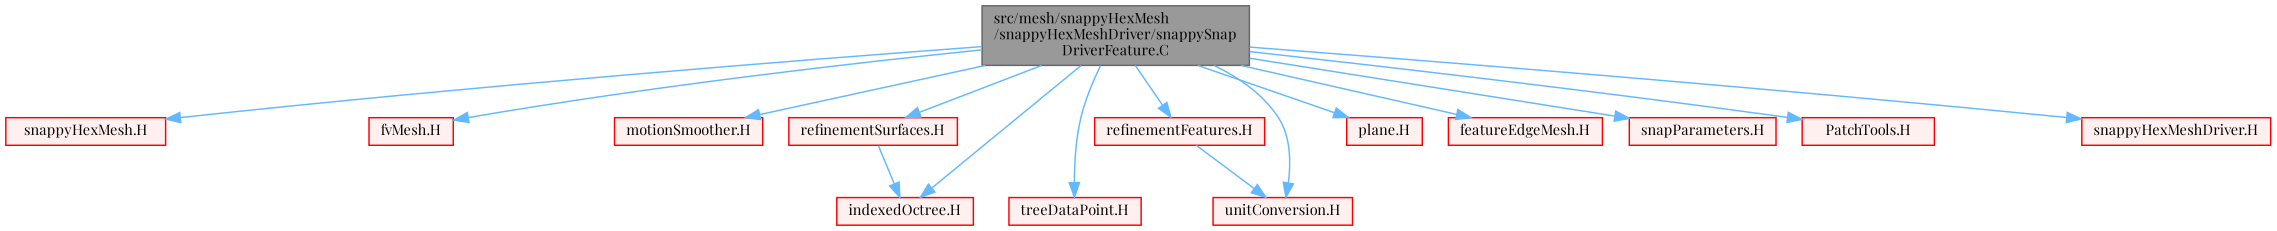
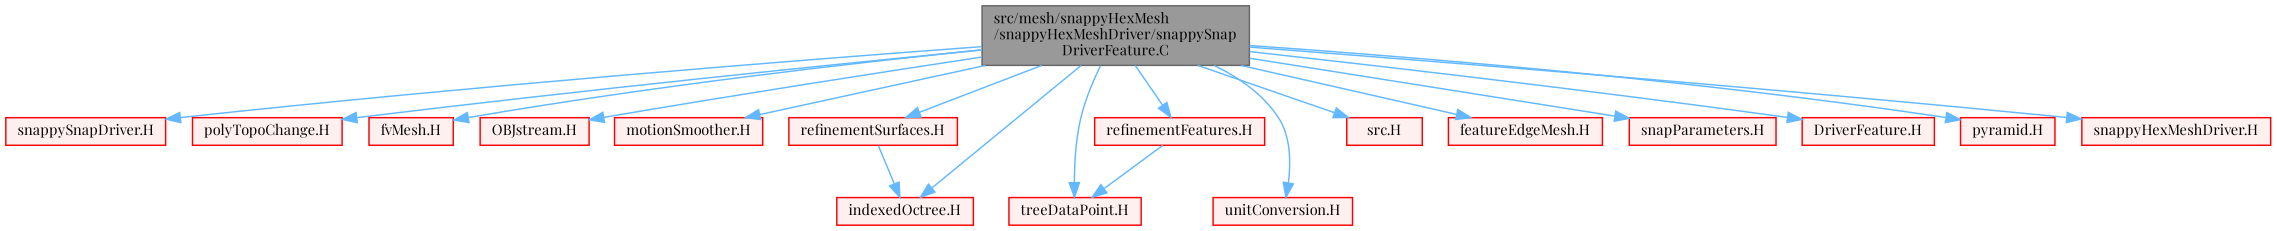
node "snappyHexMesh.H": label "snappyHexMesh.H" -> "snappySnapDriver.H"
node "polyTopoChange.H": added
node "OBJstream.H": added
node "plane.H": label "plane.H" -> "src.H"
node "PatchTools.H": label "PatchTools.H" -> "DriverFeature.H"
node "pyramid.H": added
edge "refinementFeatures.H" -> "unitConversion.H": now "refinementFeatures.H" -> "treeDataPoint.H"
